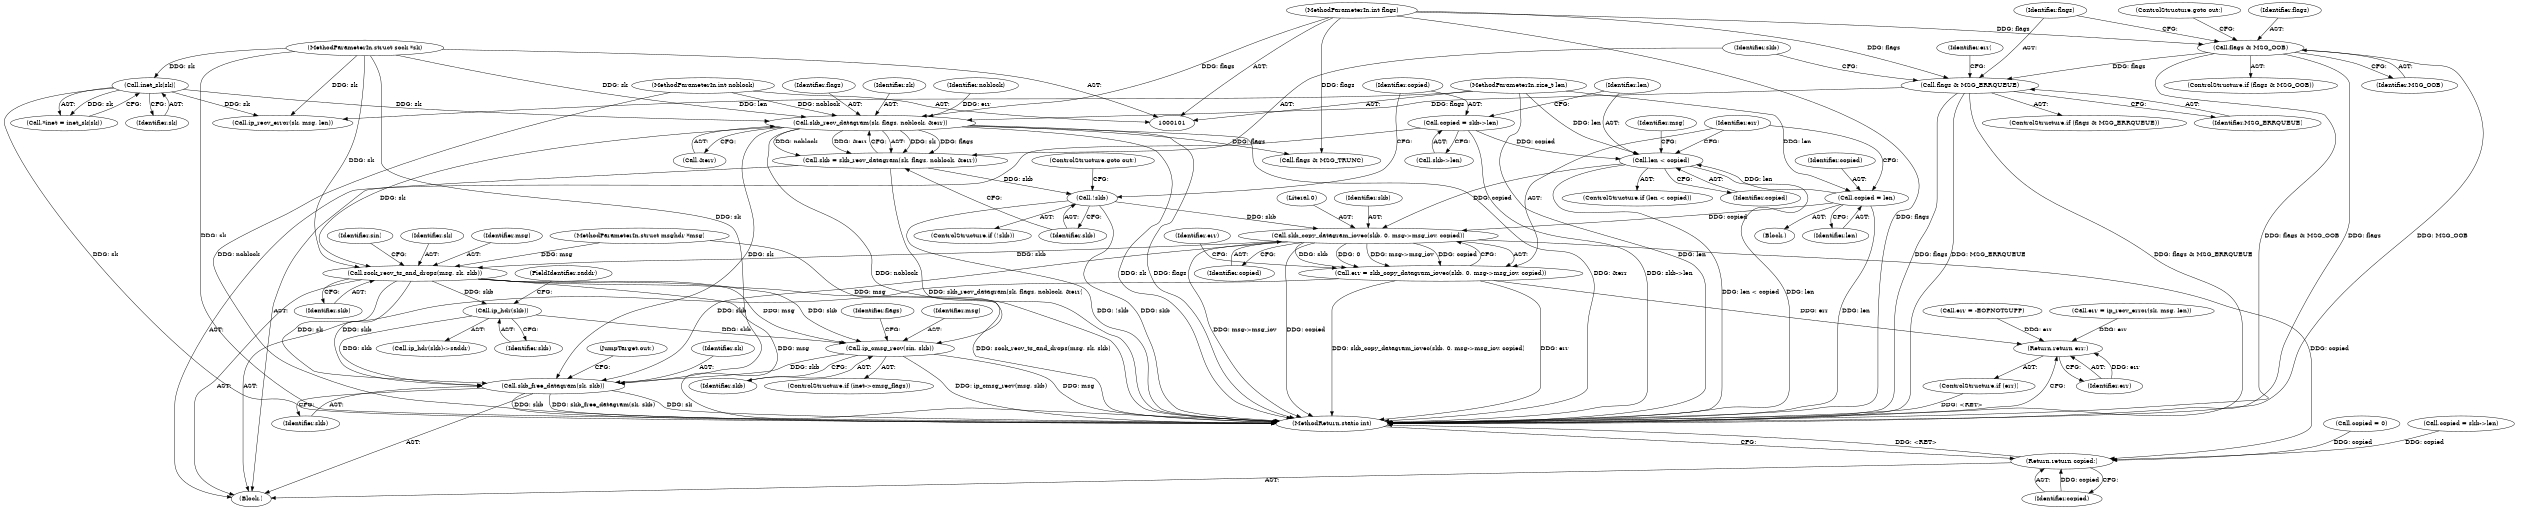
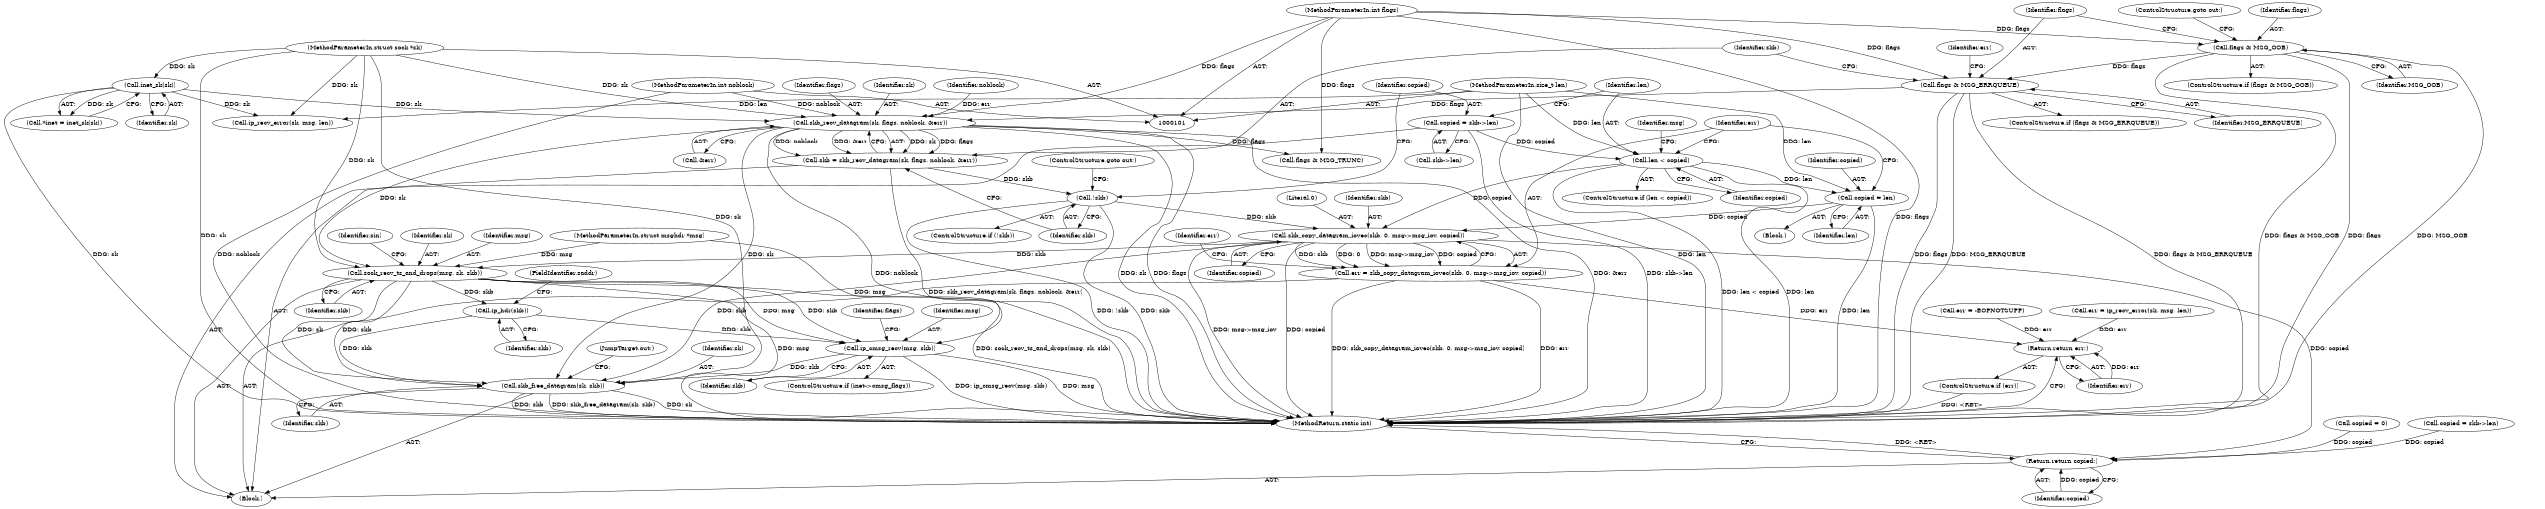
edge "(Call,copied = len)" -> "(Call,len < copied)": reversed
node "(Call,ip_hdr(skb)->saddr)": removed
node "(Call,ip_cmsg_recv(sin, skb))": label "(Call,ip_cmsg_recv(sin, skb))" -> "(Call,ip_cmsg_recv(msg, skb))"
